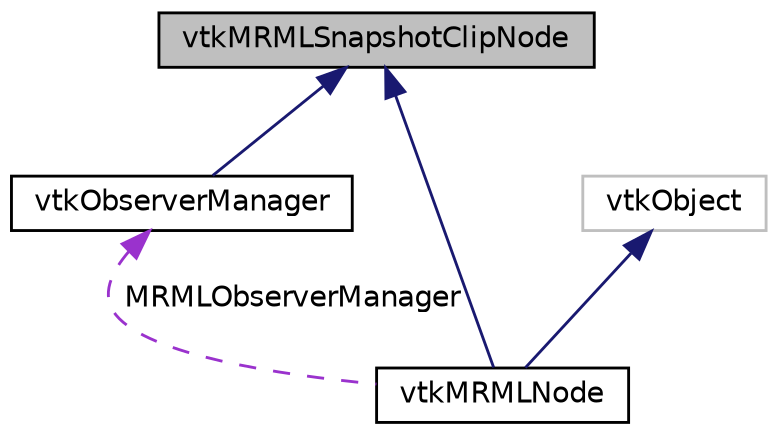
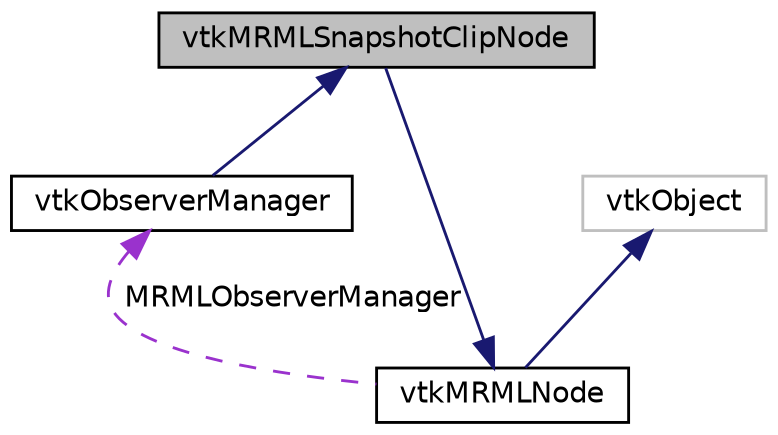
edge "vtkMRMLNode" -> "vtkMRMLSnapshotClipNode": reversed
